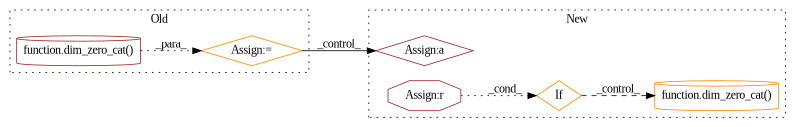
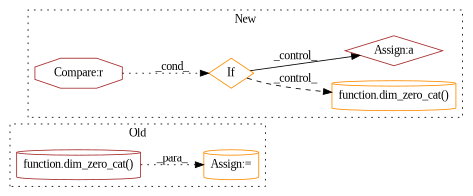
node "Assign:=": shape diamond -> cylinder
edge "Assign:=" -> "Assign:a": now "If" -> "Assign:a"
node "Assign:r": label "Assign:r" -> "Compare:r"
